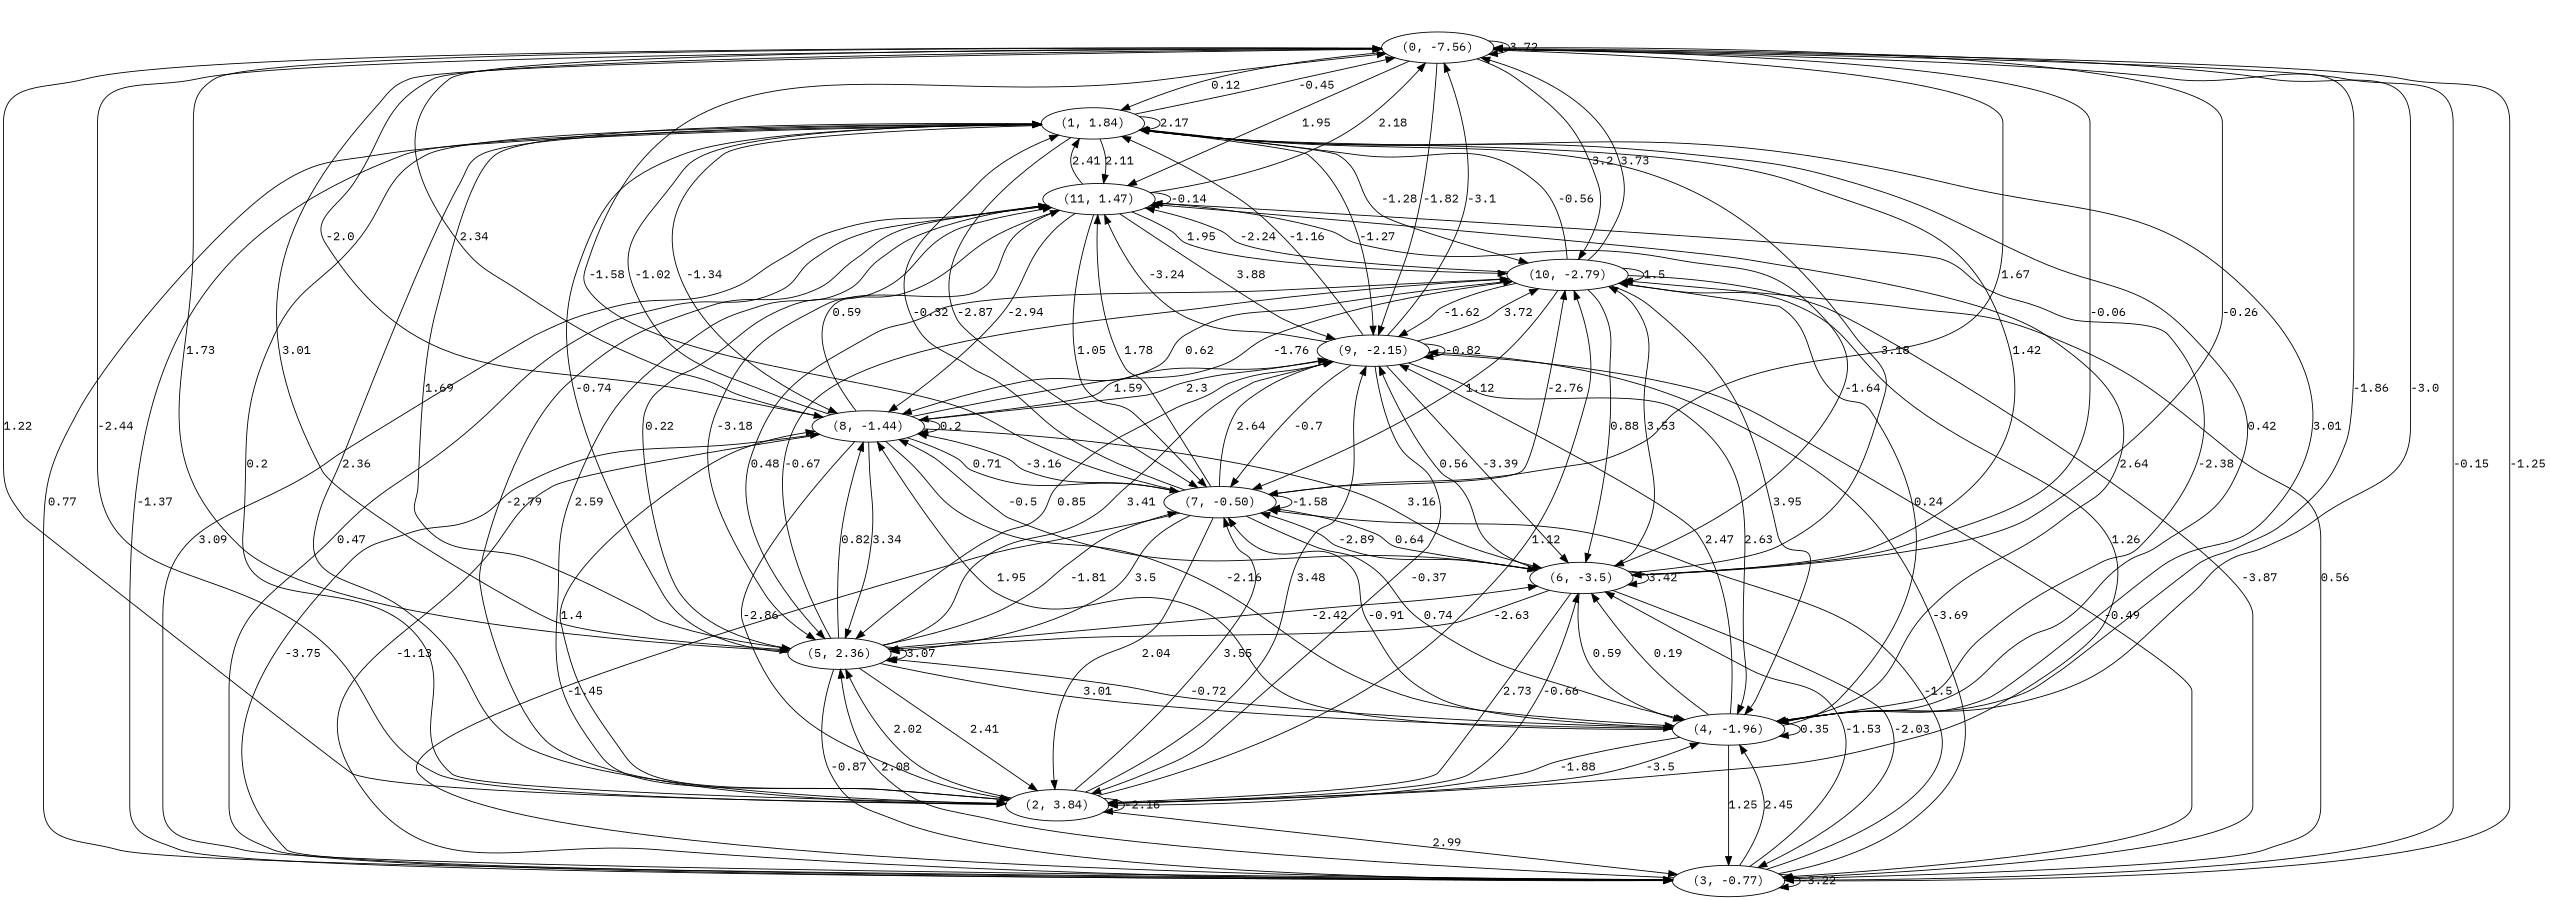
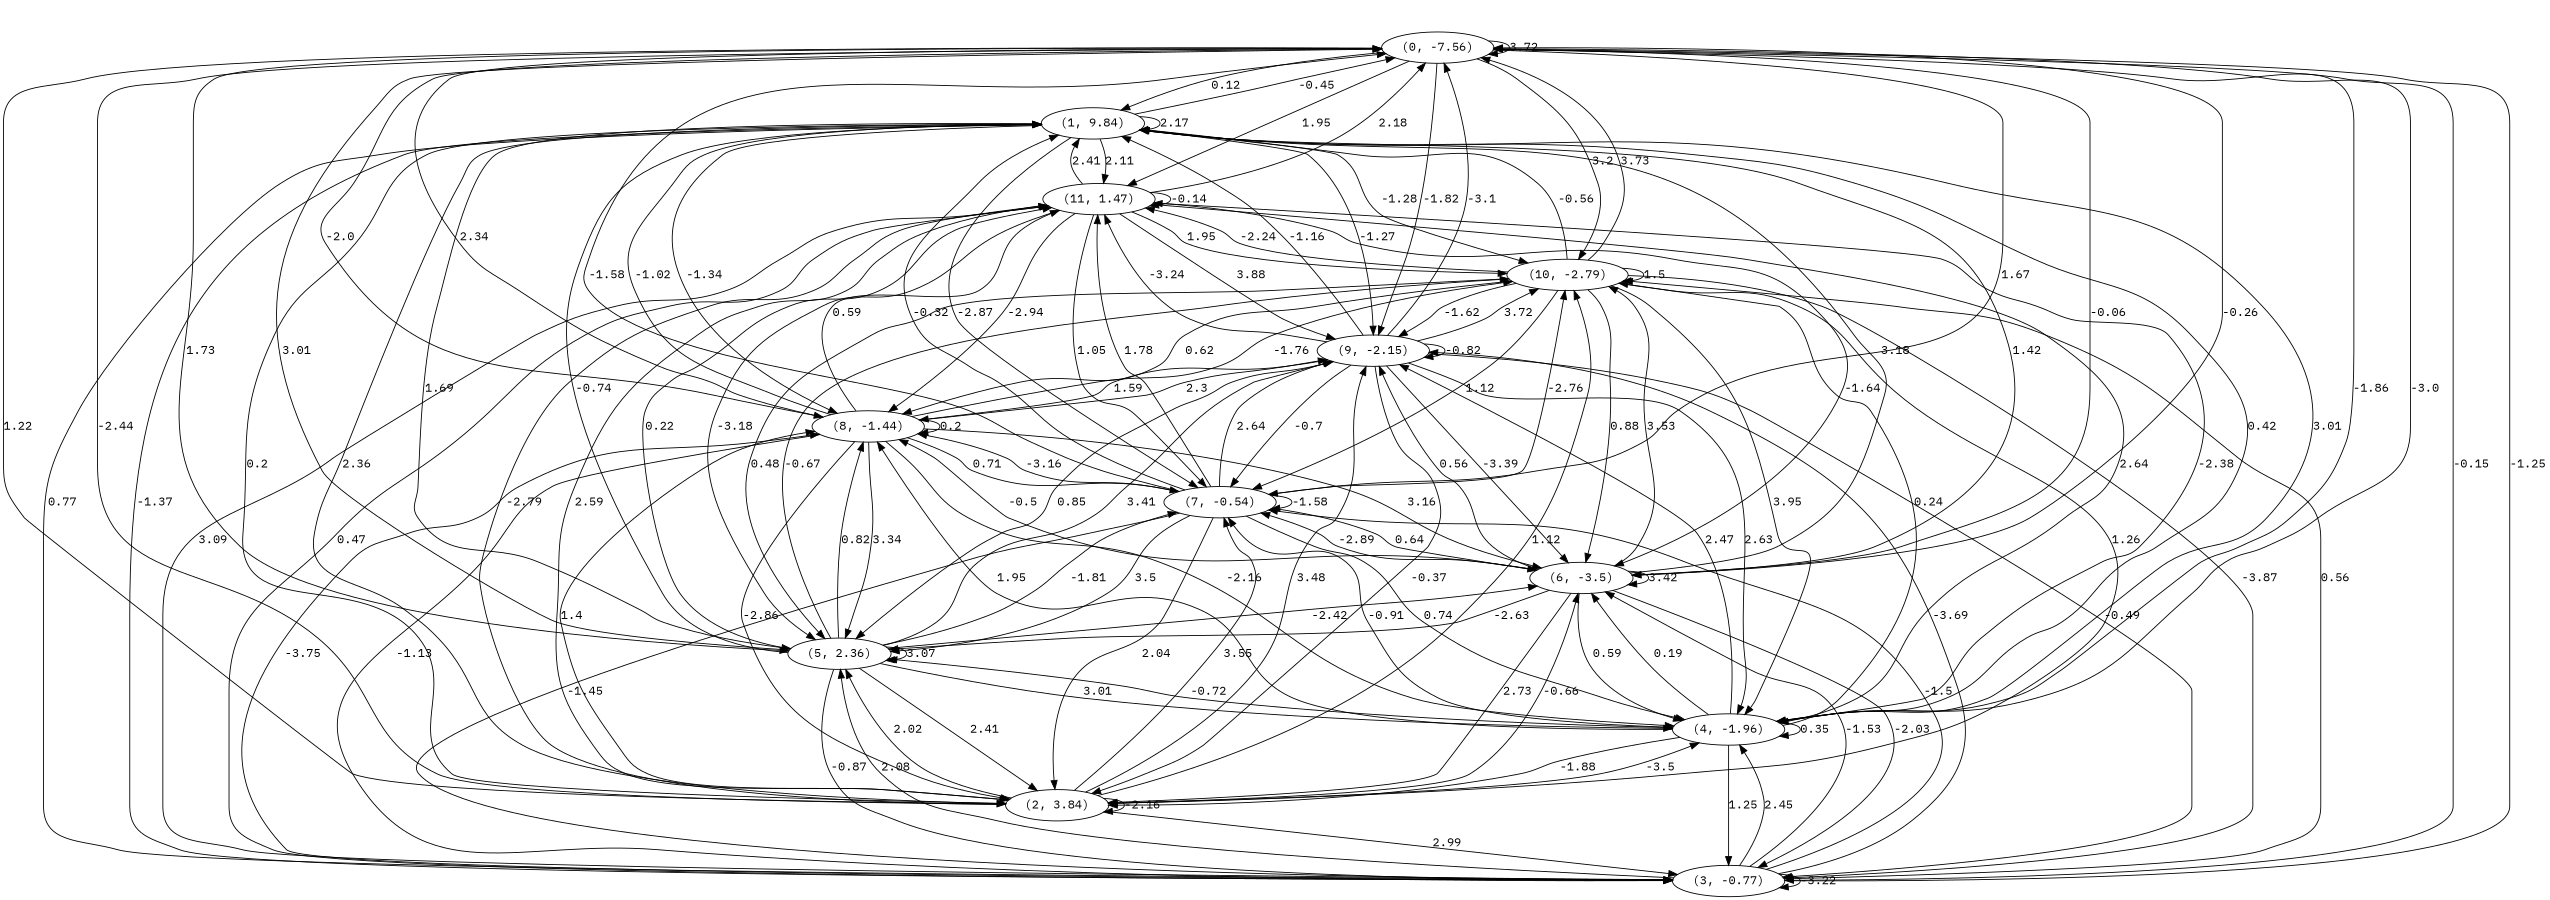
node "(1, 1.84)": label "(1, 1.84)" -> "(1, 9.84)"
node "(7, -0.50)": label "(7, -0.50)" -> "(7, -0.54)"
